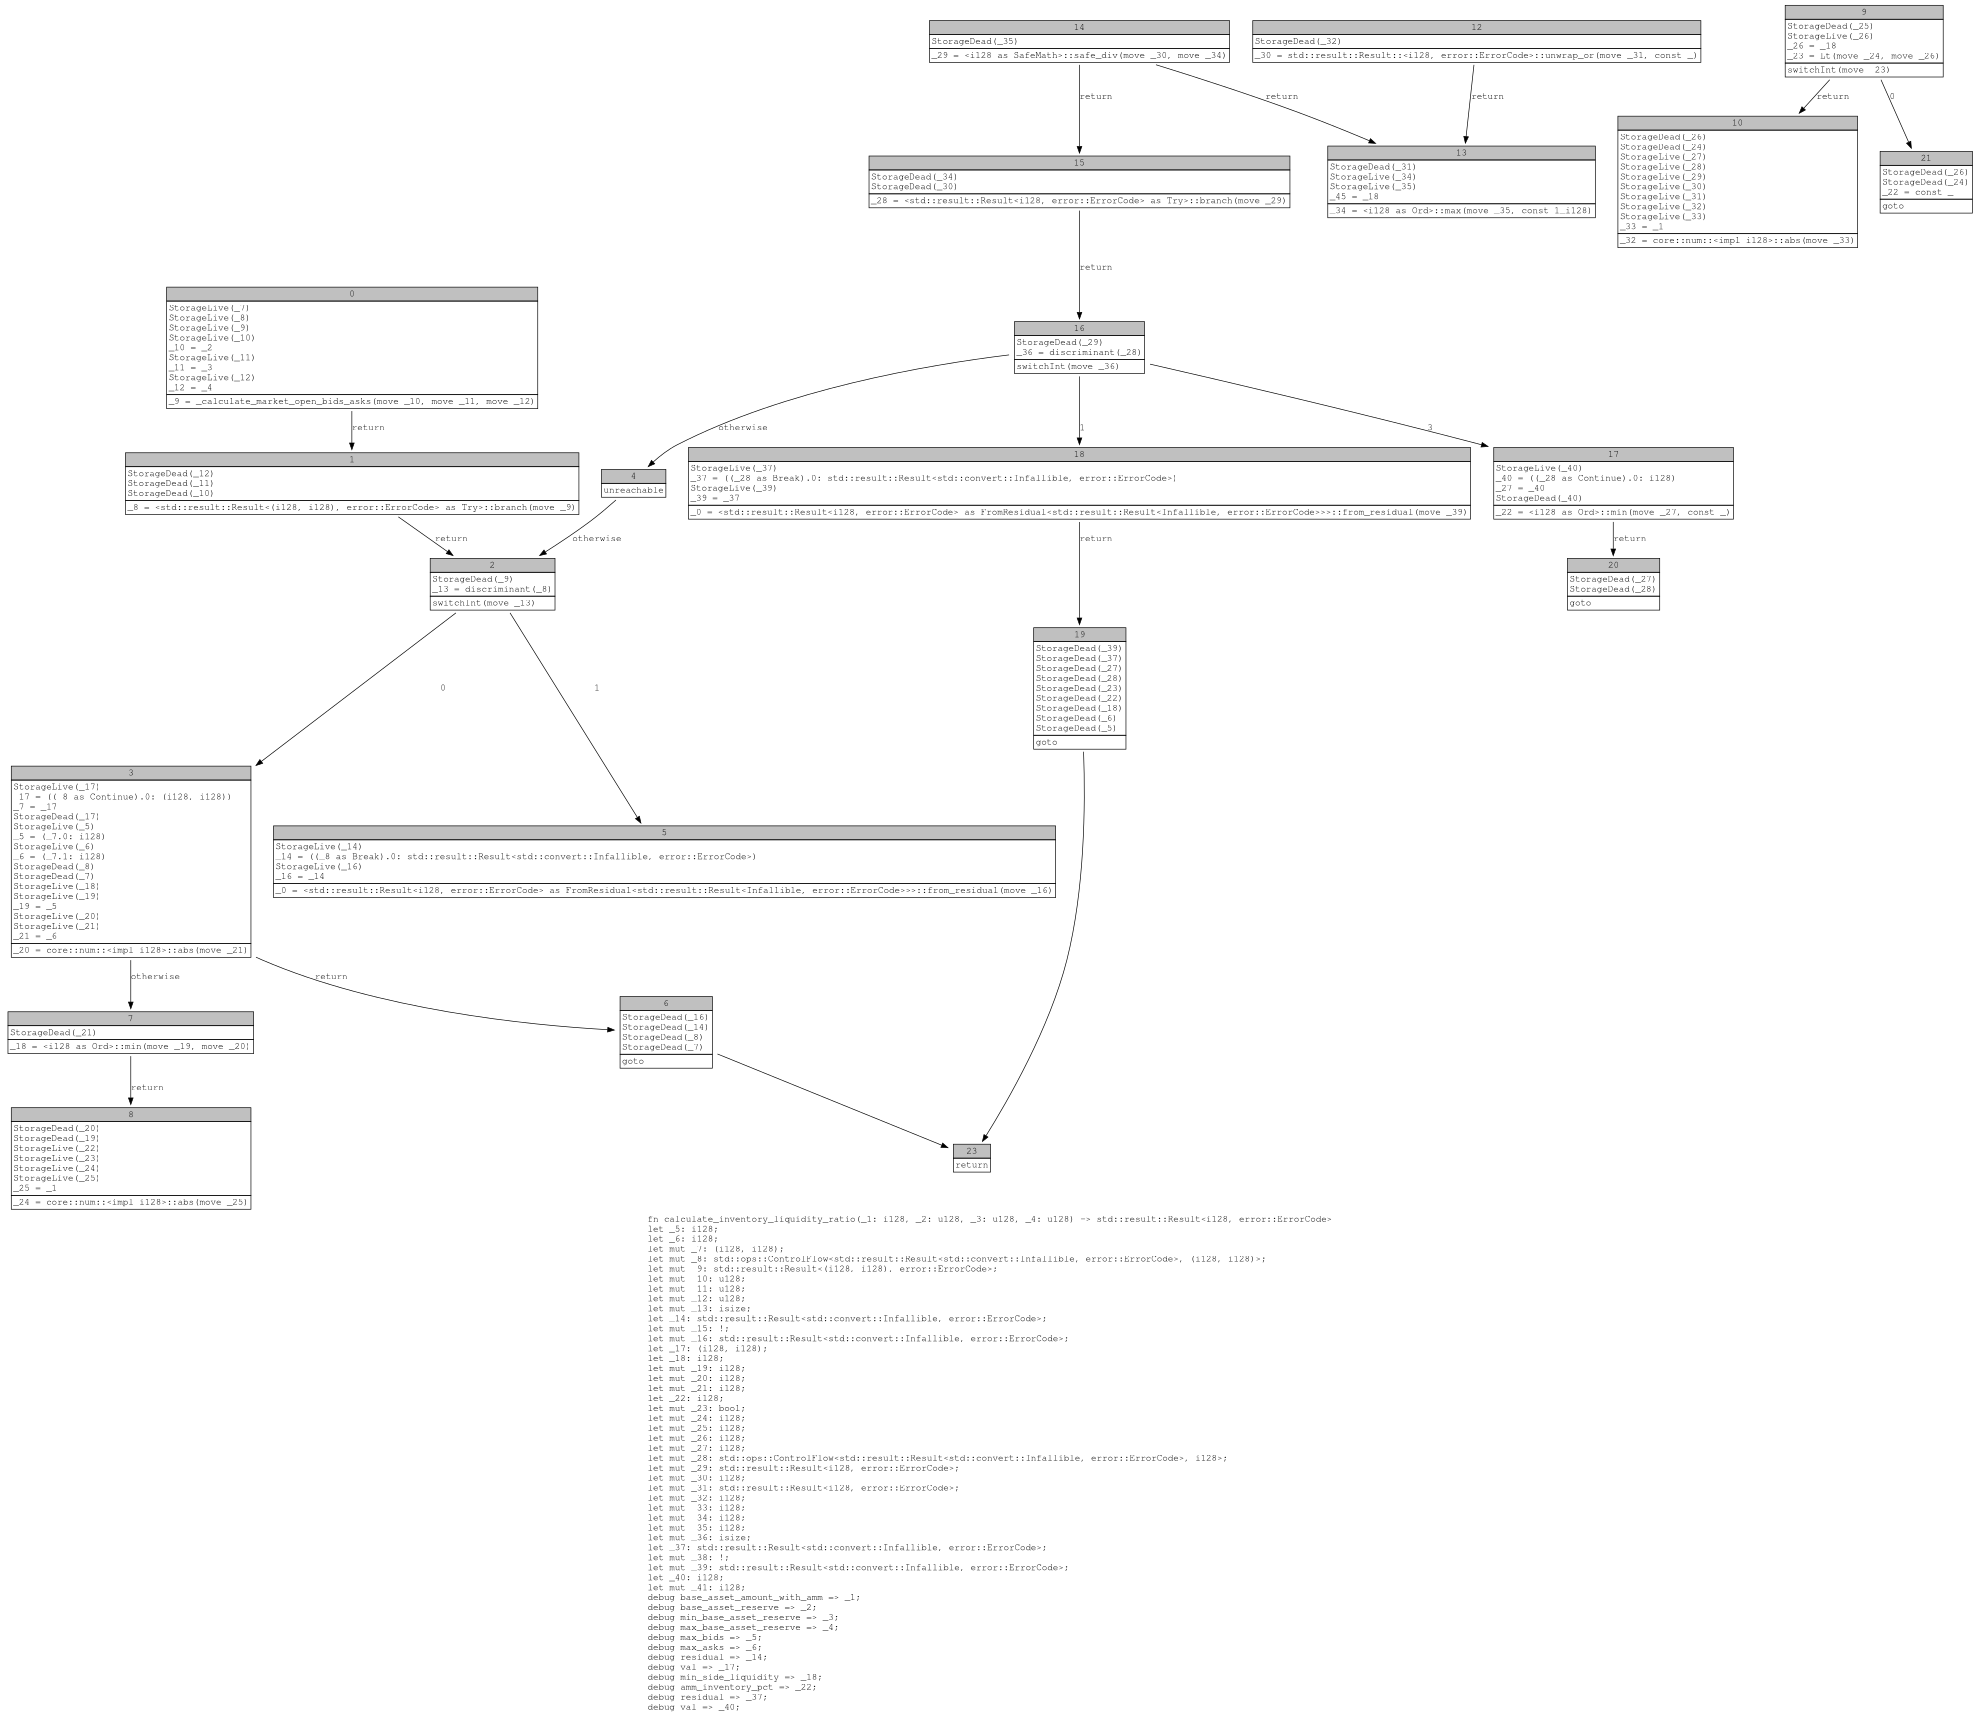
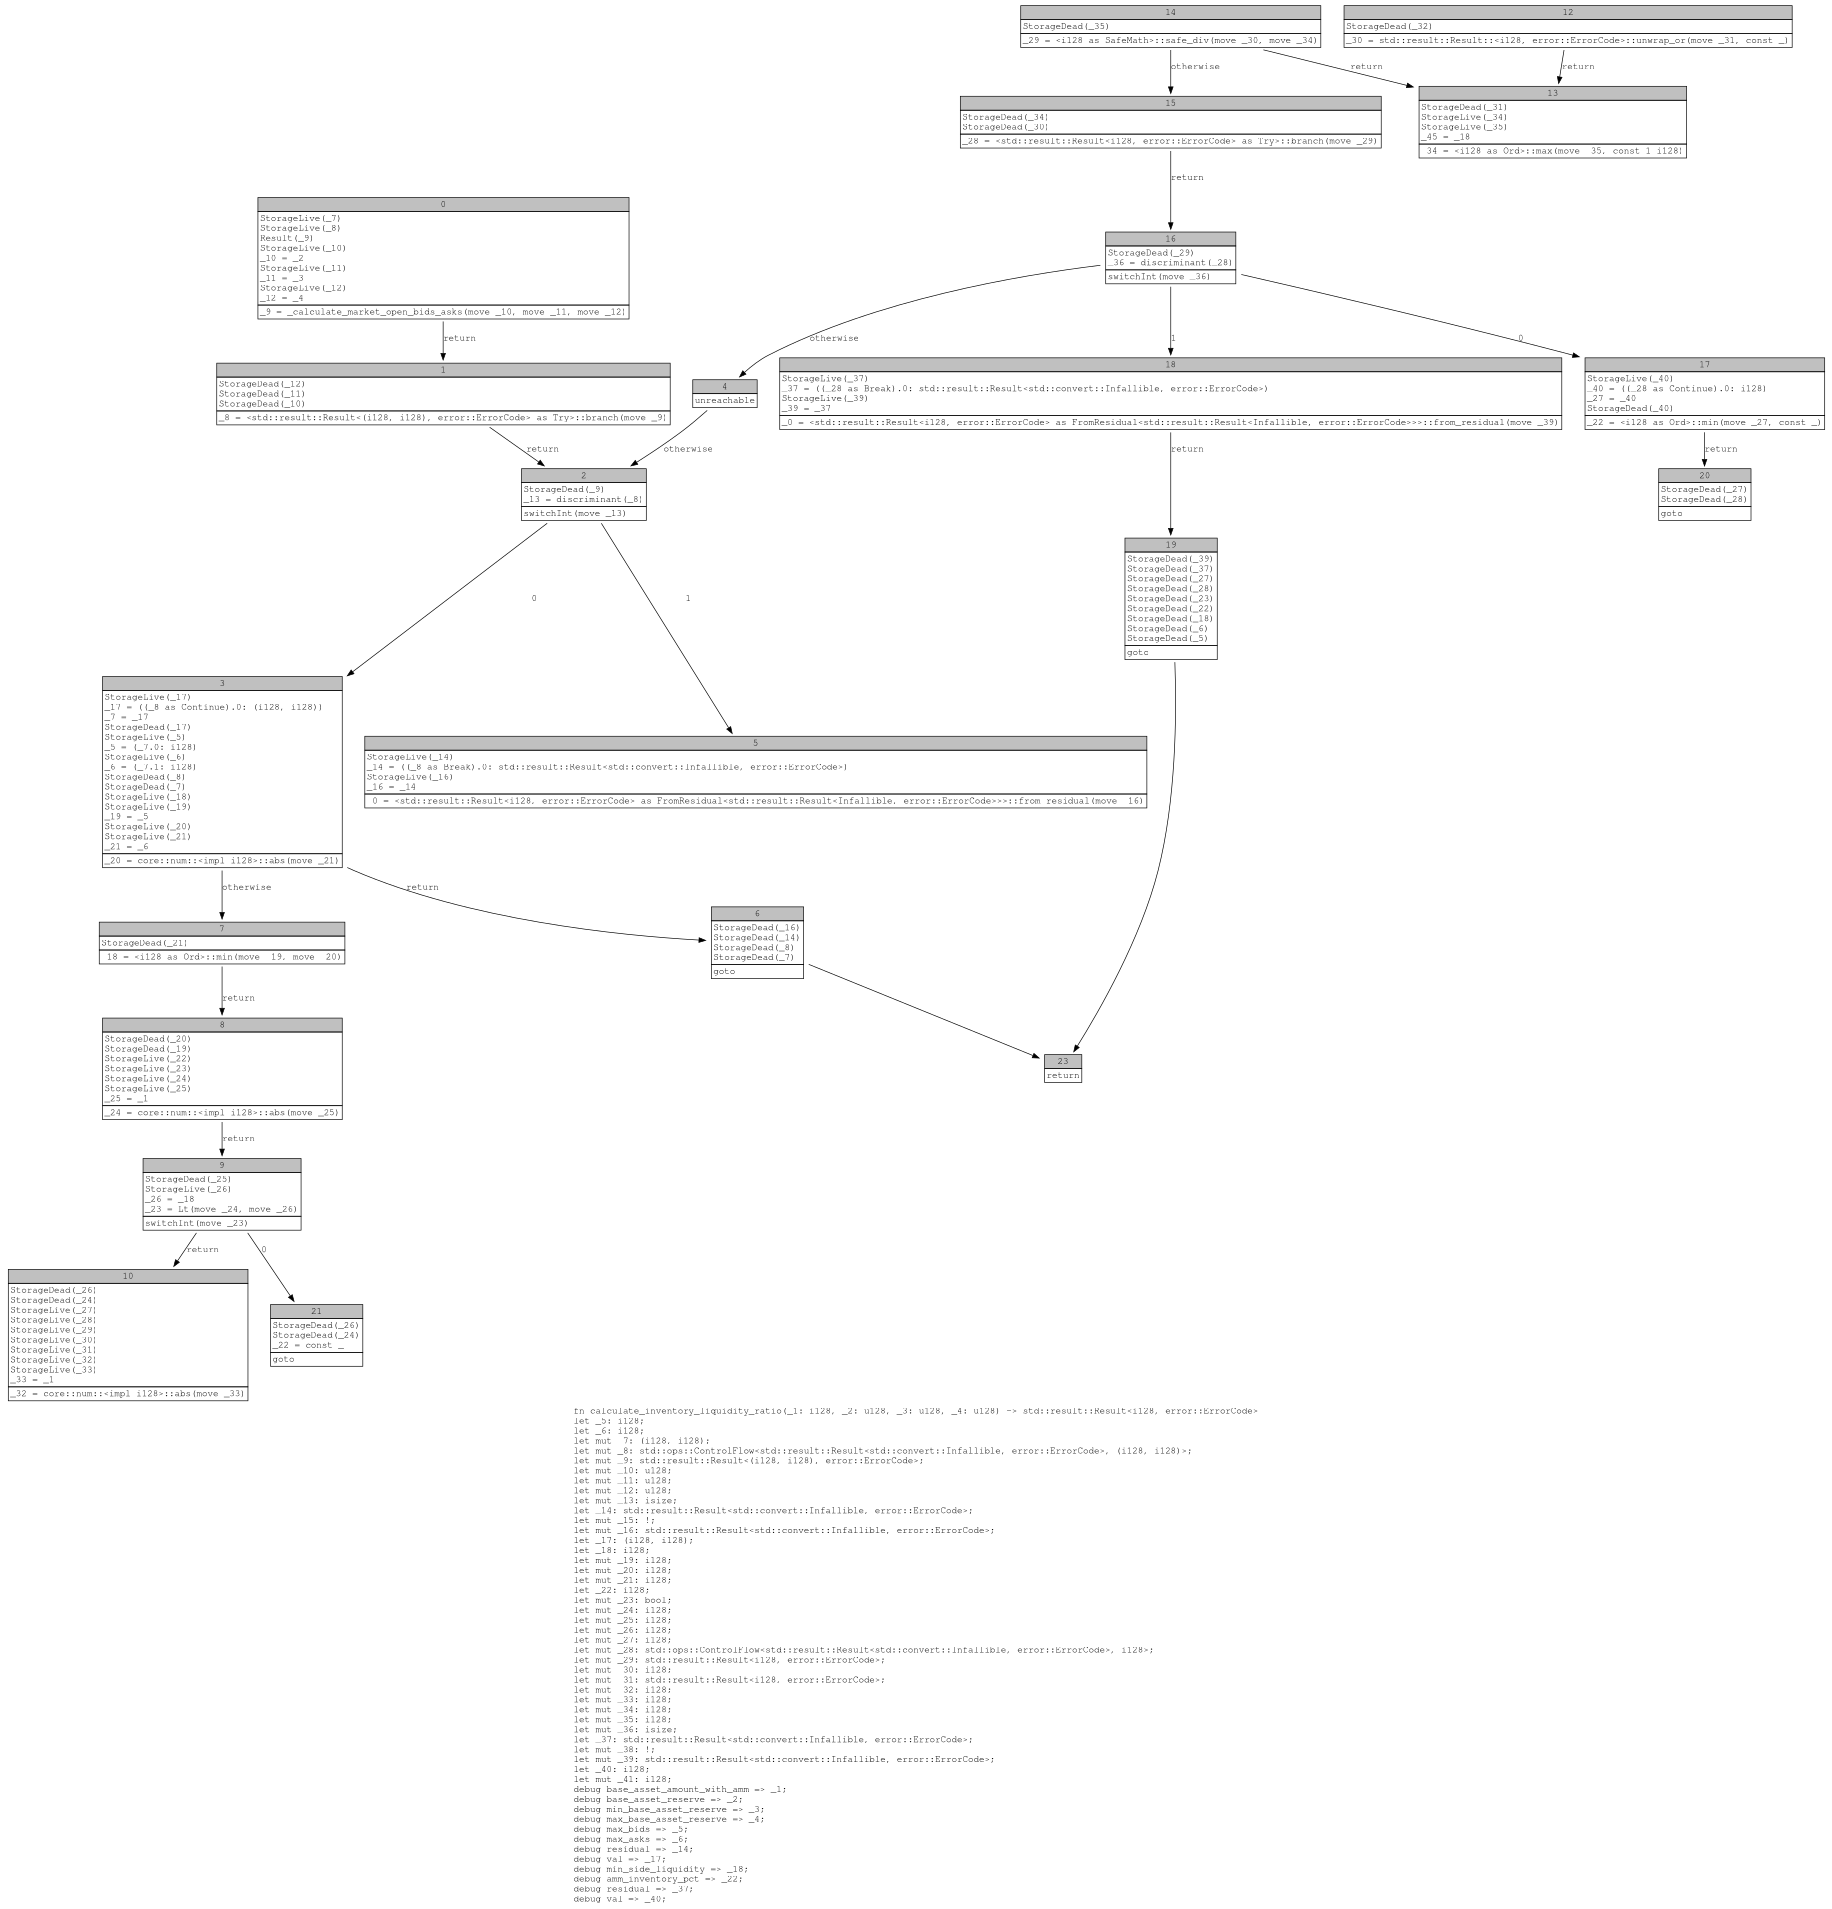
edge "14" -> "15": label "return" -> "otherwise"
node "0": text "StorageLive(_9)" -> "Result(_9)"
edge "16" -> "17": label "3" -> "0"
edge "8" -> "9": added, label "return"
